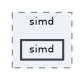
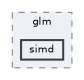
cluster "simd": label "simd" -> "glm"
